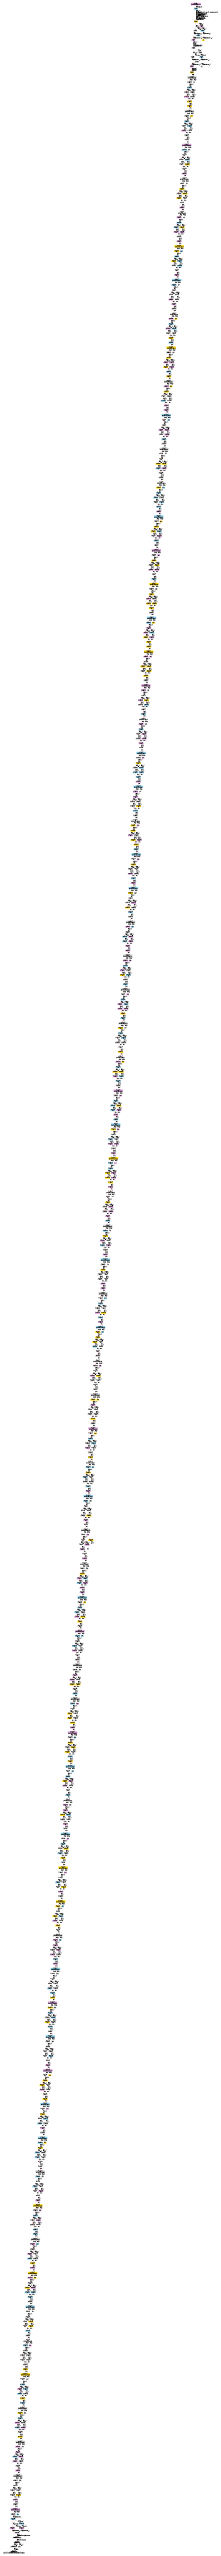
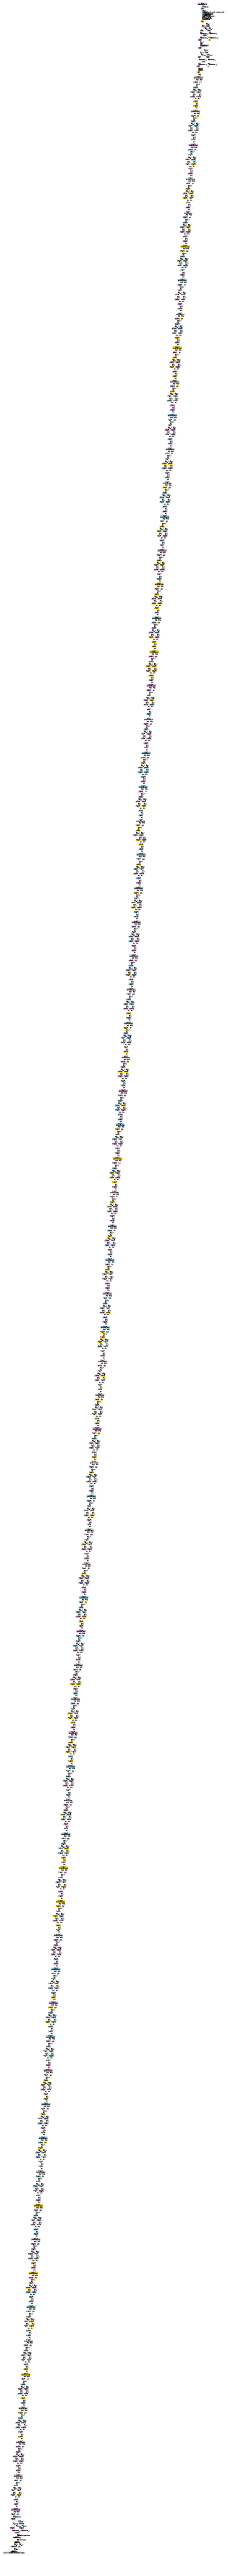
edge "79427 @ N48 main" -> "79430 @ N52 main": now "79427 @ N48 main" -> "79429 @ N50 main"
